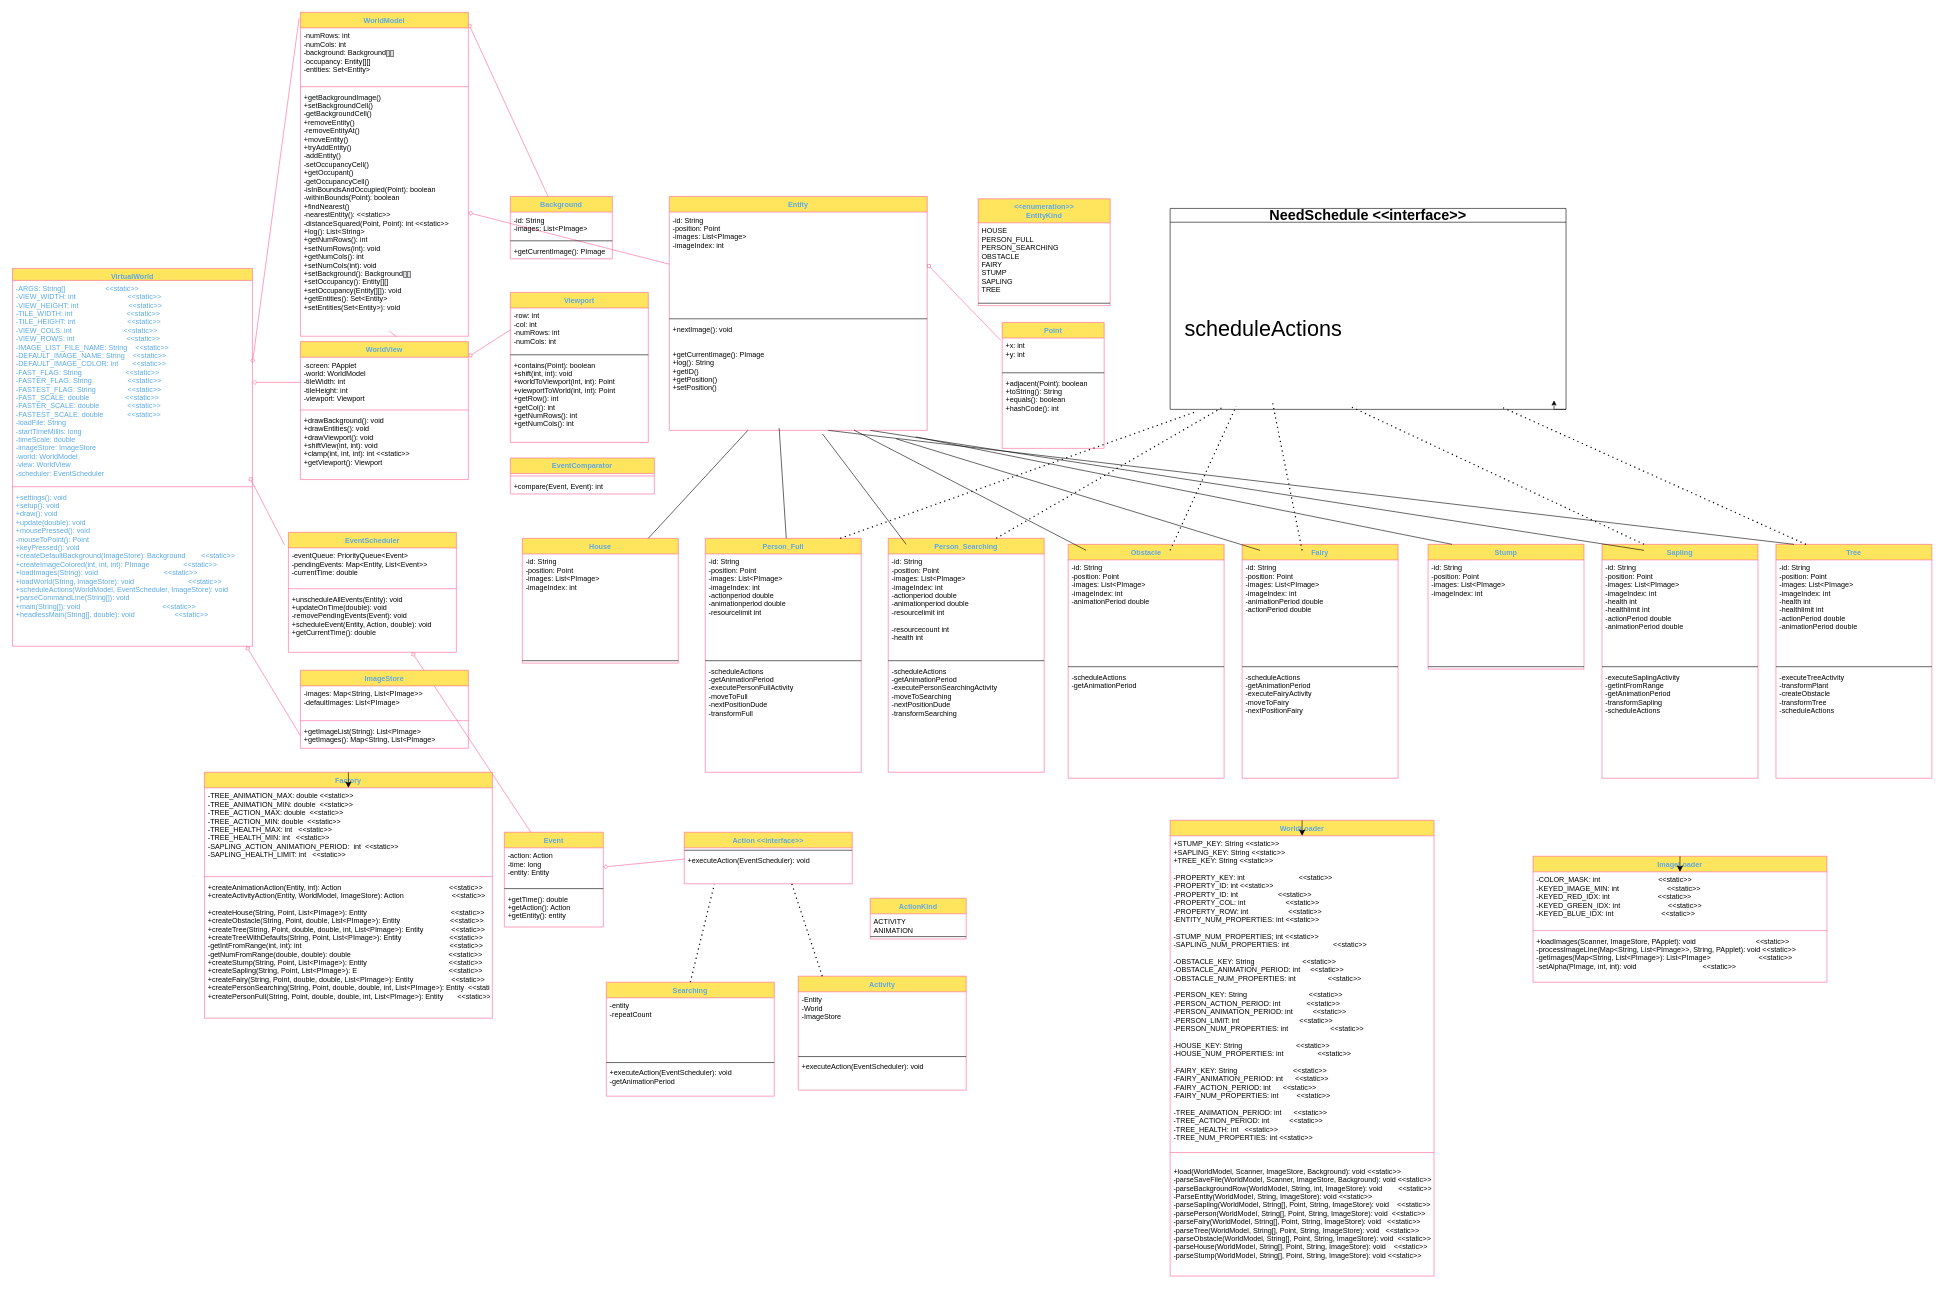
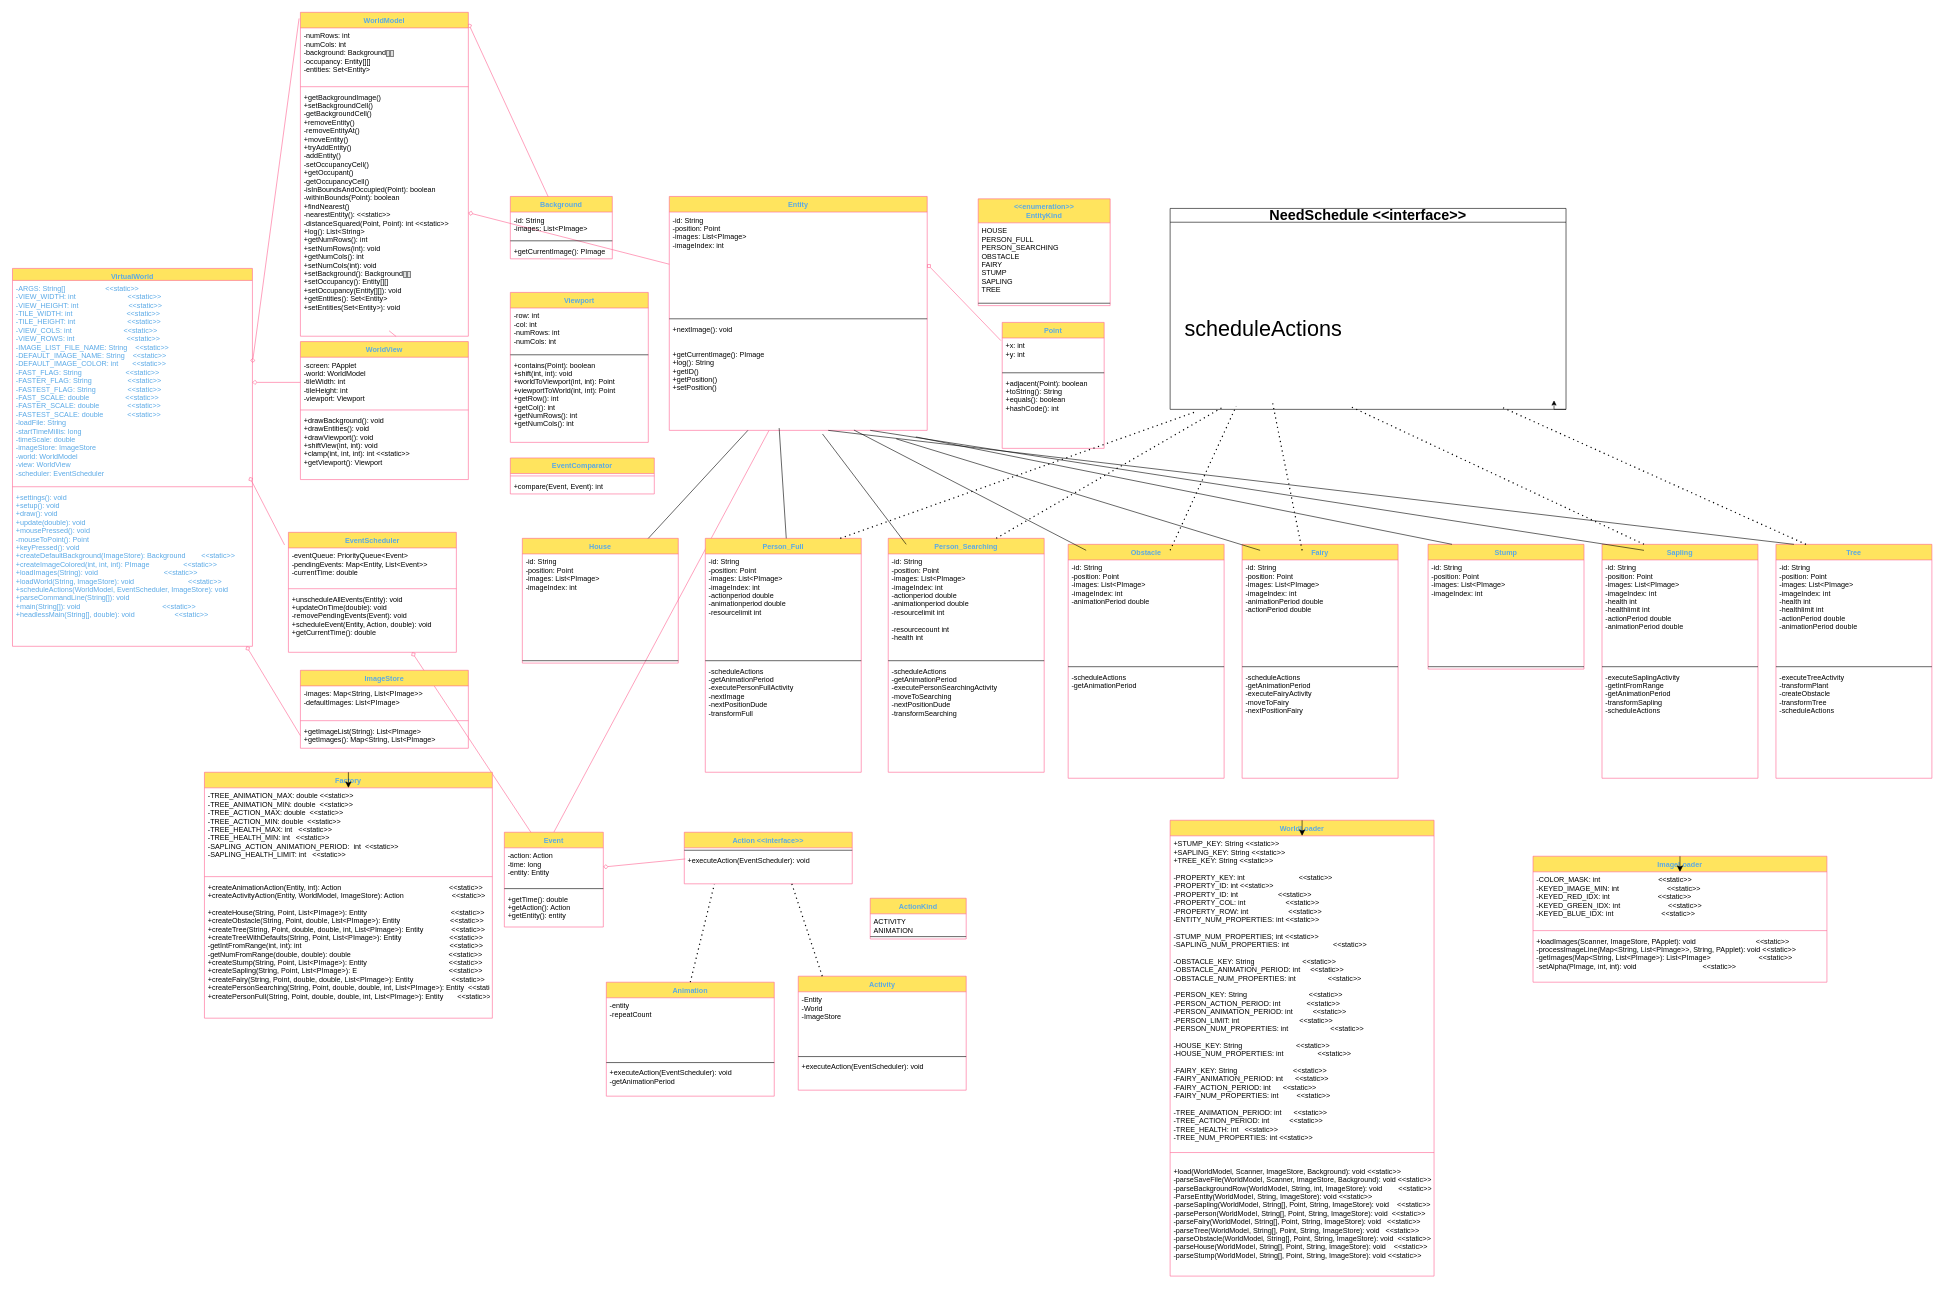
edge "Viewport" -> "WorldView": removed
node "-scheduleActions -getAnimationPeriod -executePersonFullActivity -moveToFull -nextPositionDude -transformFull": label "-scheduleActions -getAnimationPeriod -executePersonFullActivity -moveToFull -nextPositionDude -transformFull" -> "-scheduleActions -getAnimationPeriod -executePersonFullActivity -nextImage -nextPositionDude -transformFull"
edge "+nextImage(): void +getCurrentImage(): PImage +log(): String +getID() +getPosition() +setPosition()" -- "Event": added
node "Searching": label "Searching" -> "Animation"
